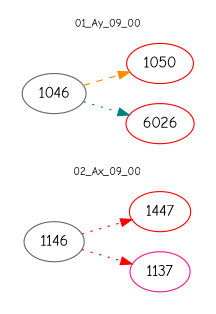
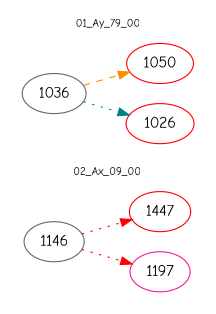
cluster "01_Ay_09_00": label "01_Ay_09_00" -> "01_Ay_79_00"
node "1046": label "1046" -> "1036"
node "6026": label "6026" -> "1026"
node "1137": label "1137" -> "1197"
